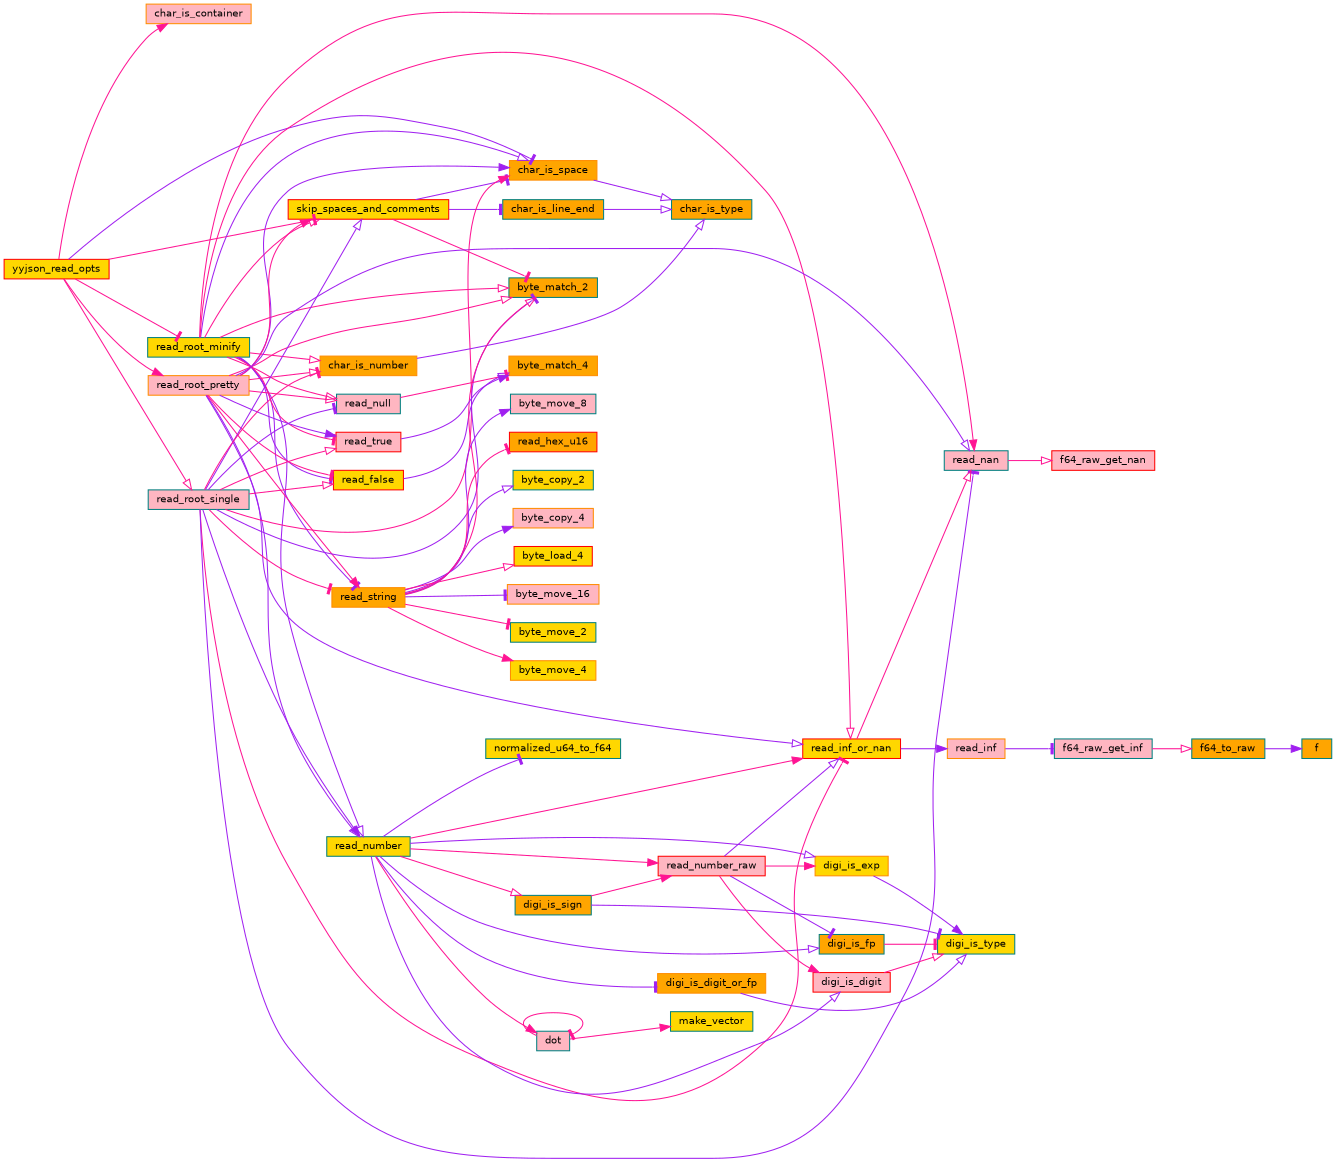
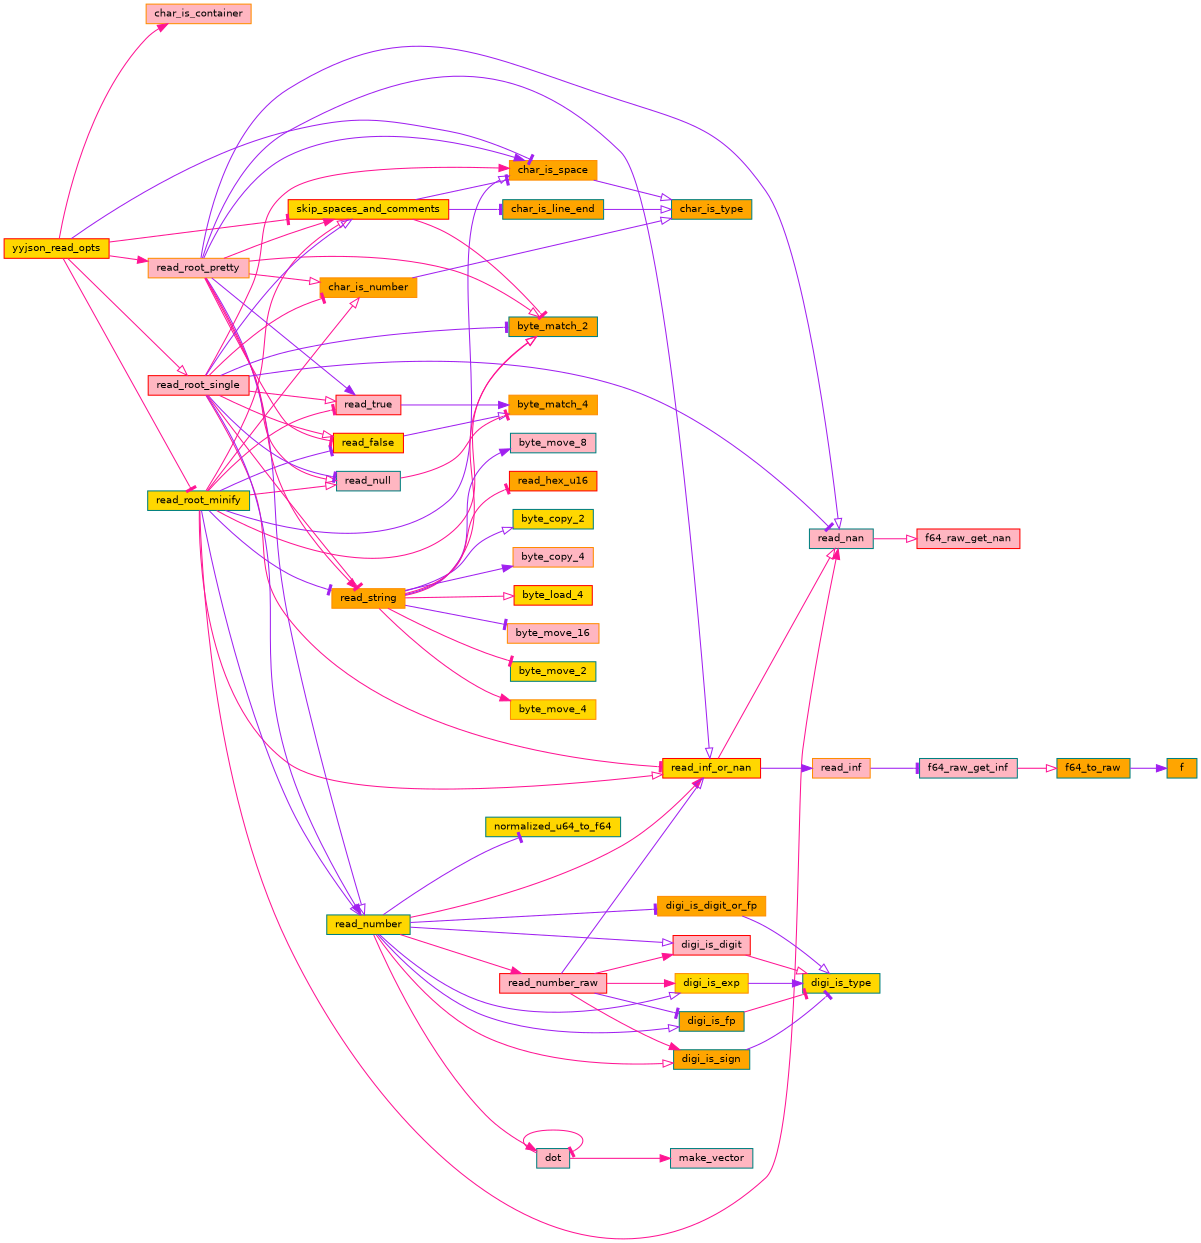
node "read_root_single": color teal -> red
edge "digi_is_sign" -> "read_number_raw": reversed
node "make_vector": fillcolor gold -> lightpink
